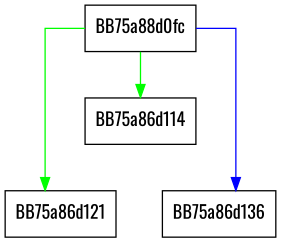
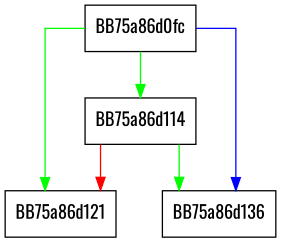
node "BB75a88d0fc": label "BB75a88d0fc" -> "BB75a86d0fc"
edge "BB75a86d114" -> "BB75a86d121": added
edge "BB75a86d114" -> "BB75a86d136": added
